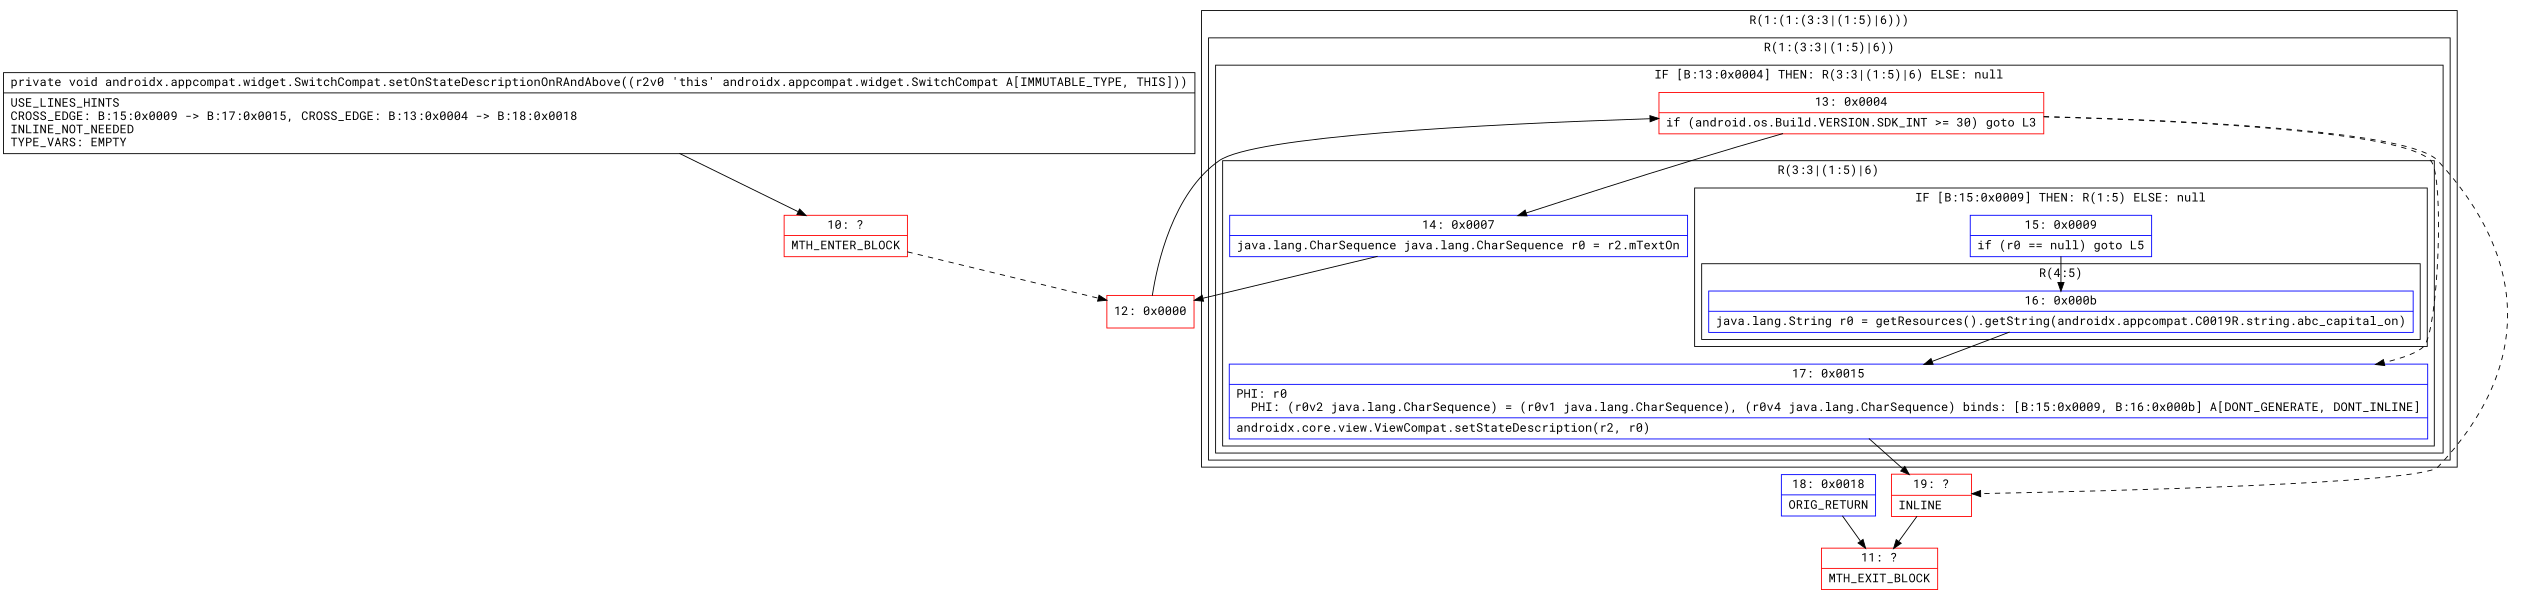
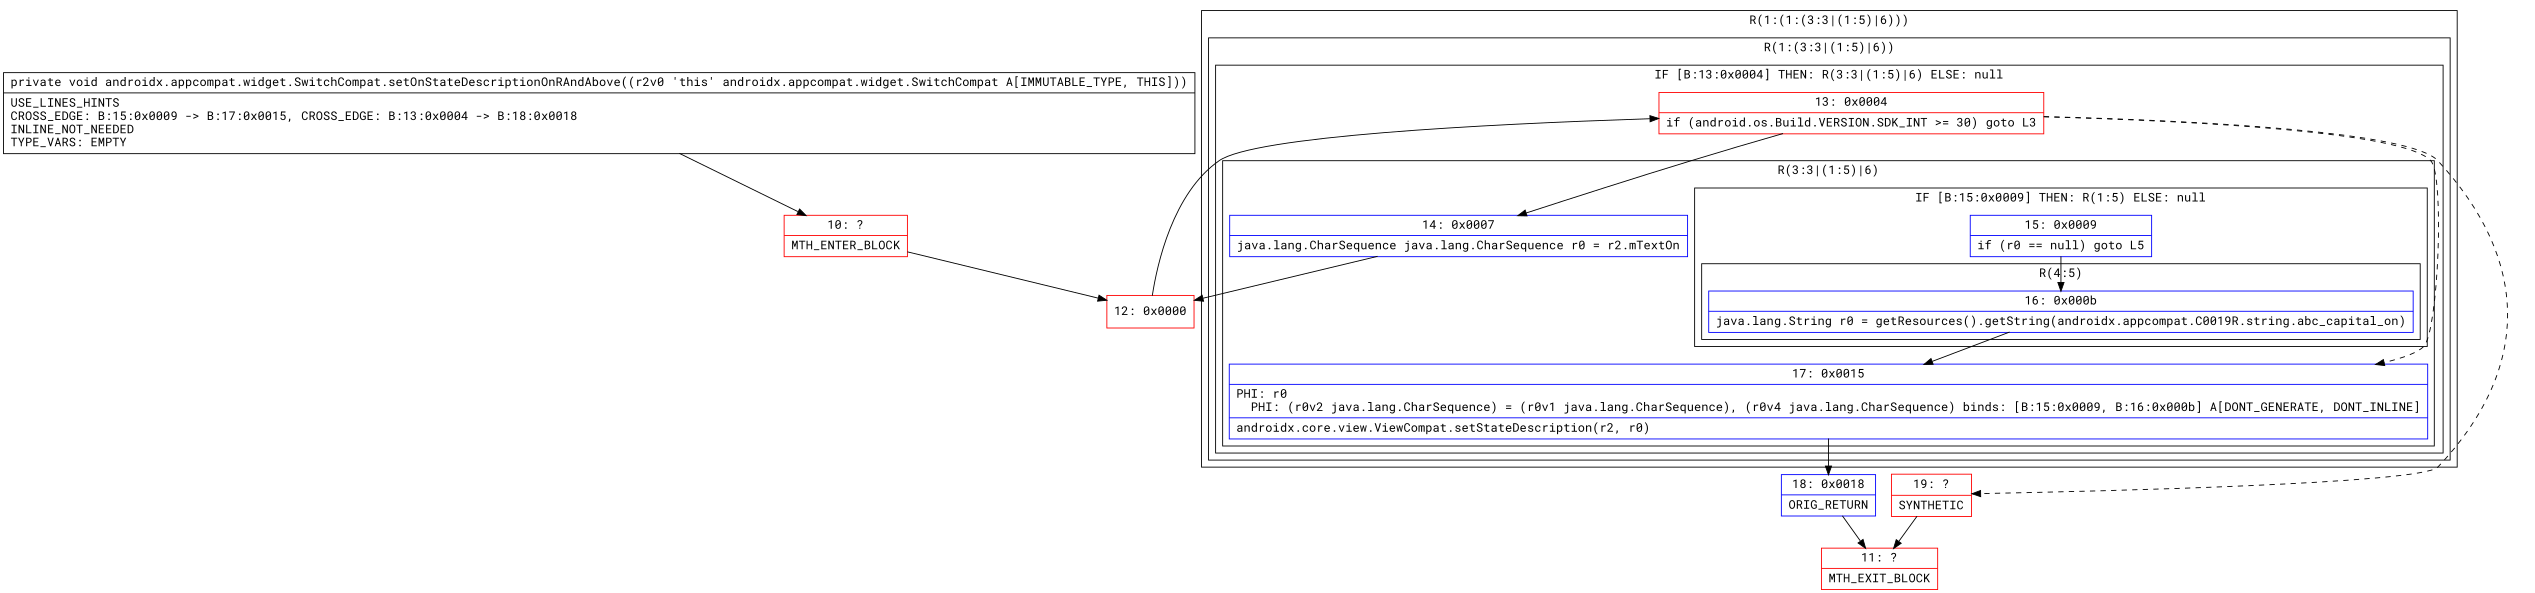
edge "10: ?" -> "12: 0x0000": style dashed -> solid
edge "17: 0x0015" -> "19: ?": now "17: 0x0015" -> "18: 0x0018"
node "19: ?": text "INLINE" -> "SYNTHETIC"
